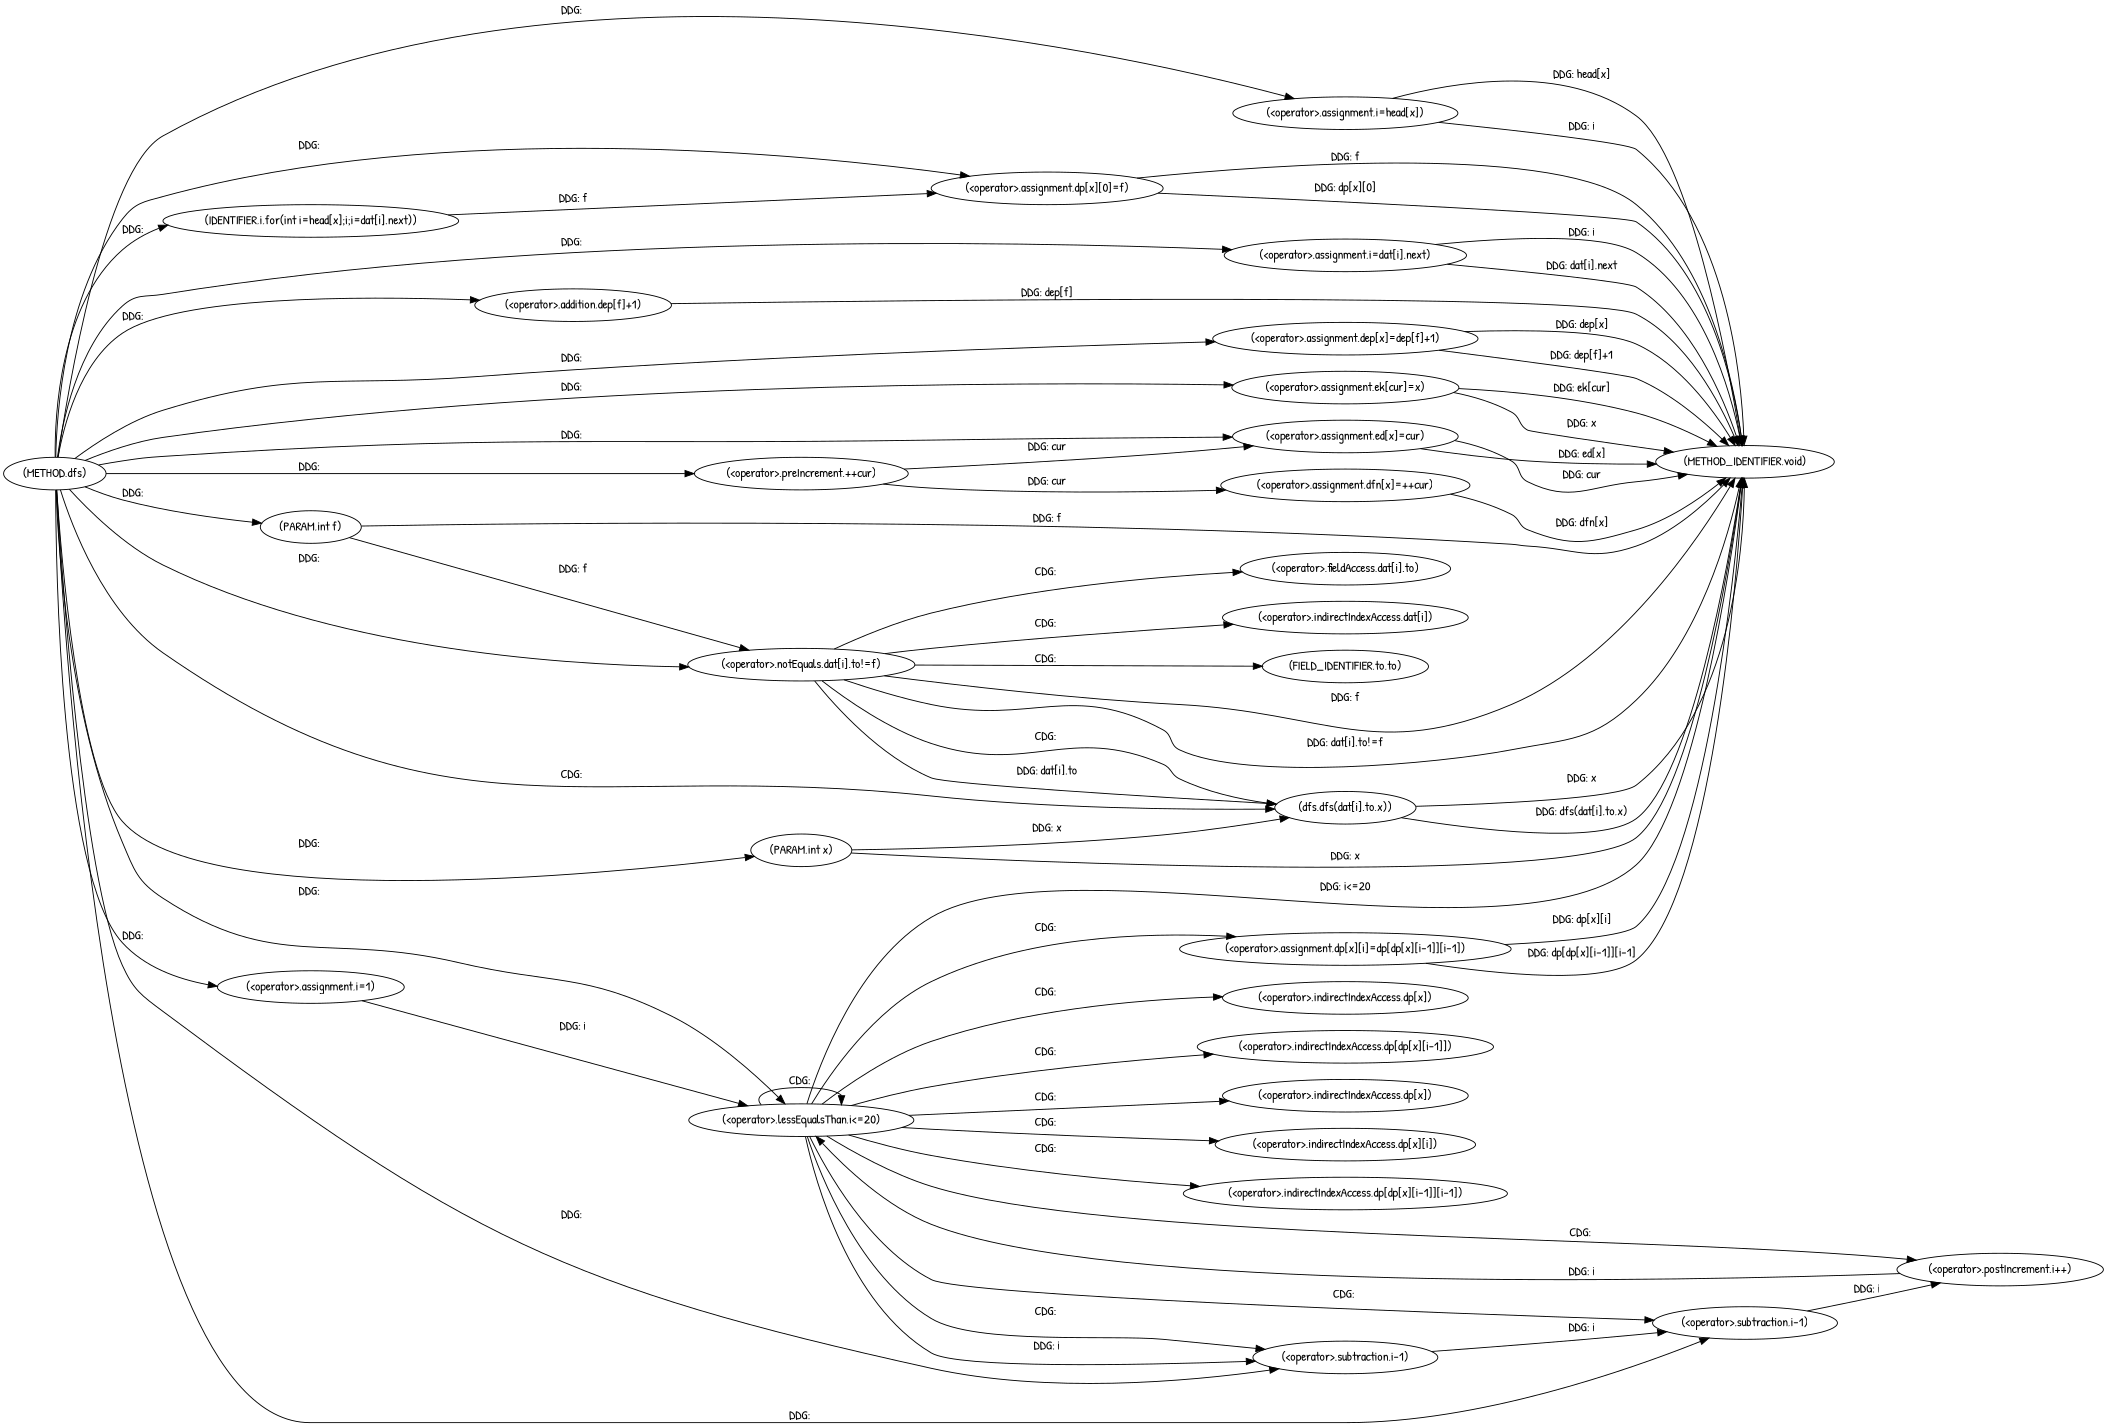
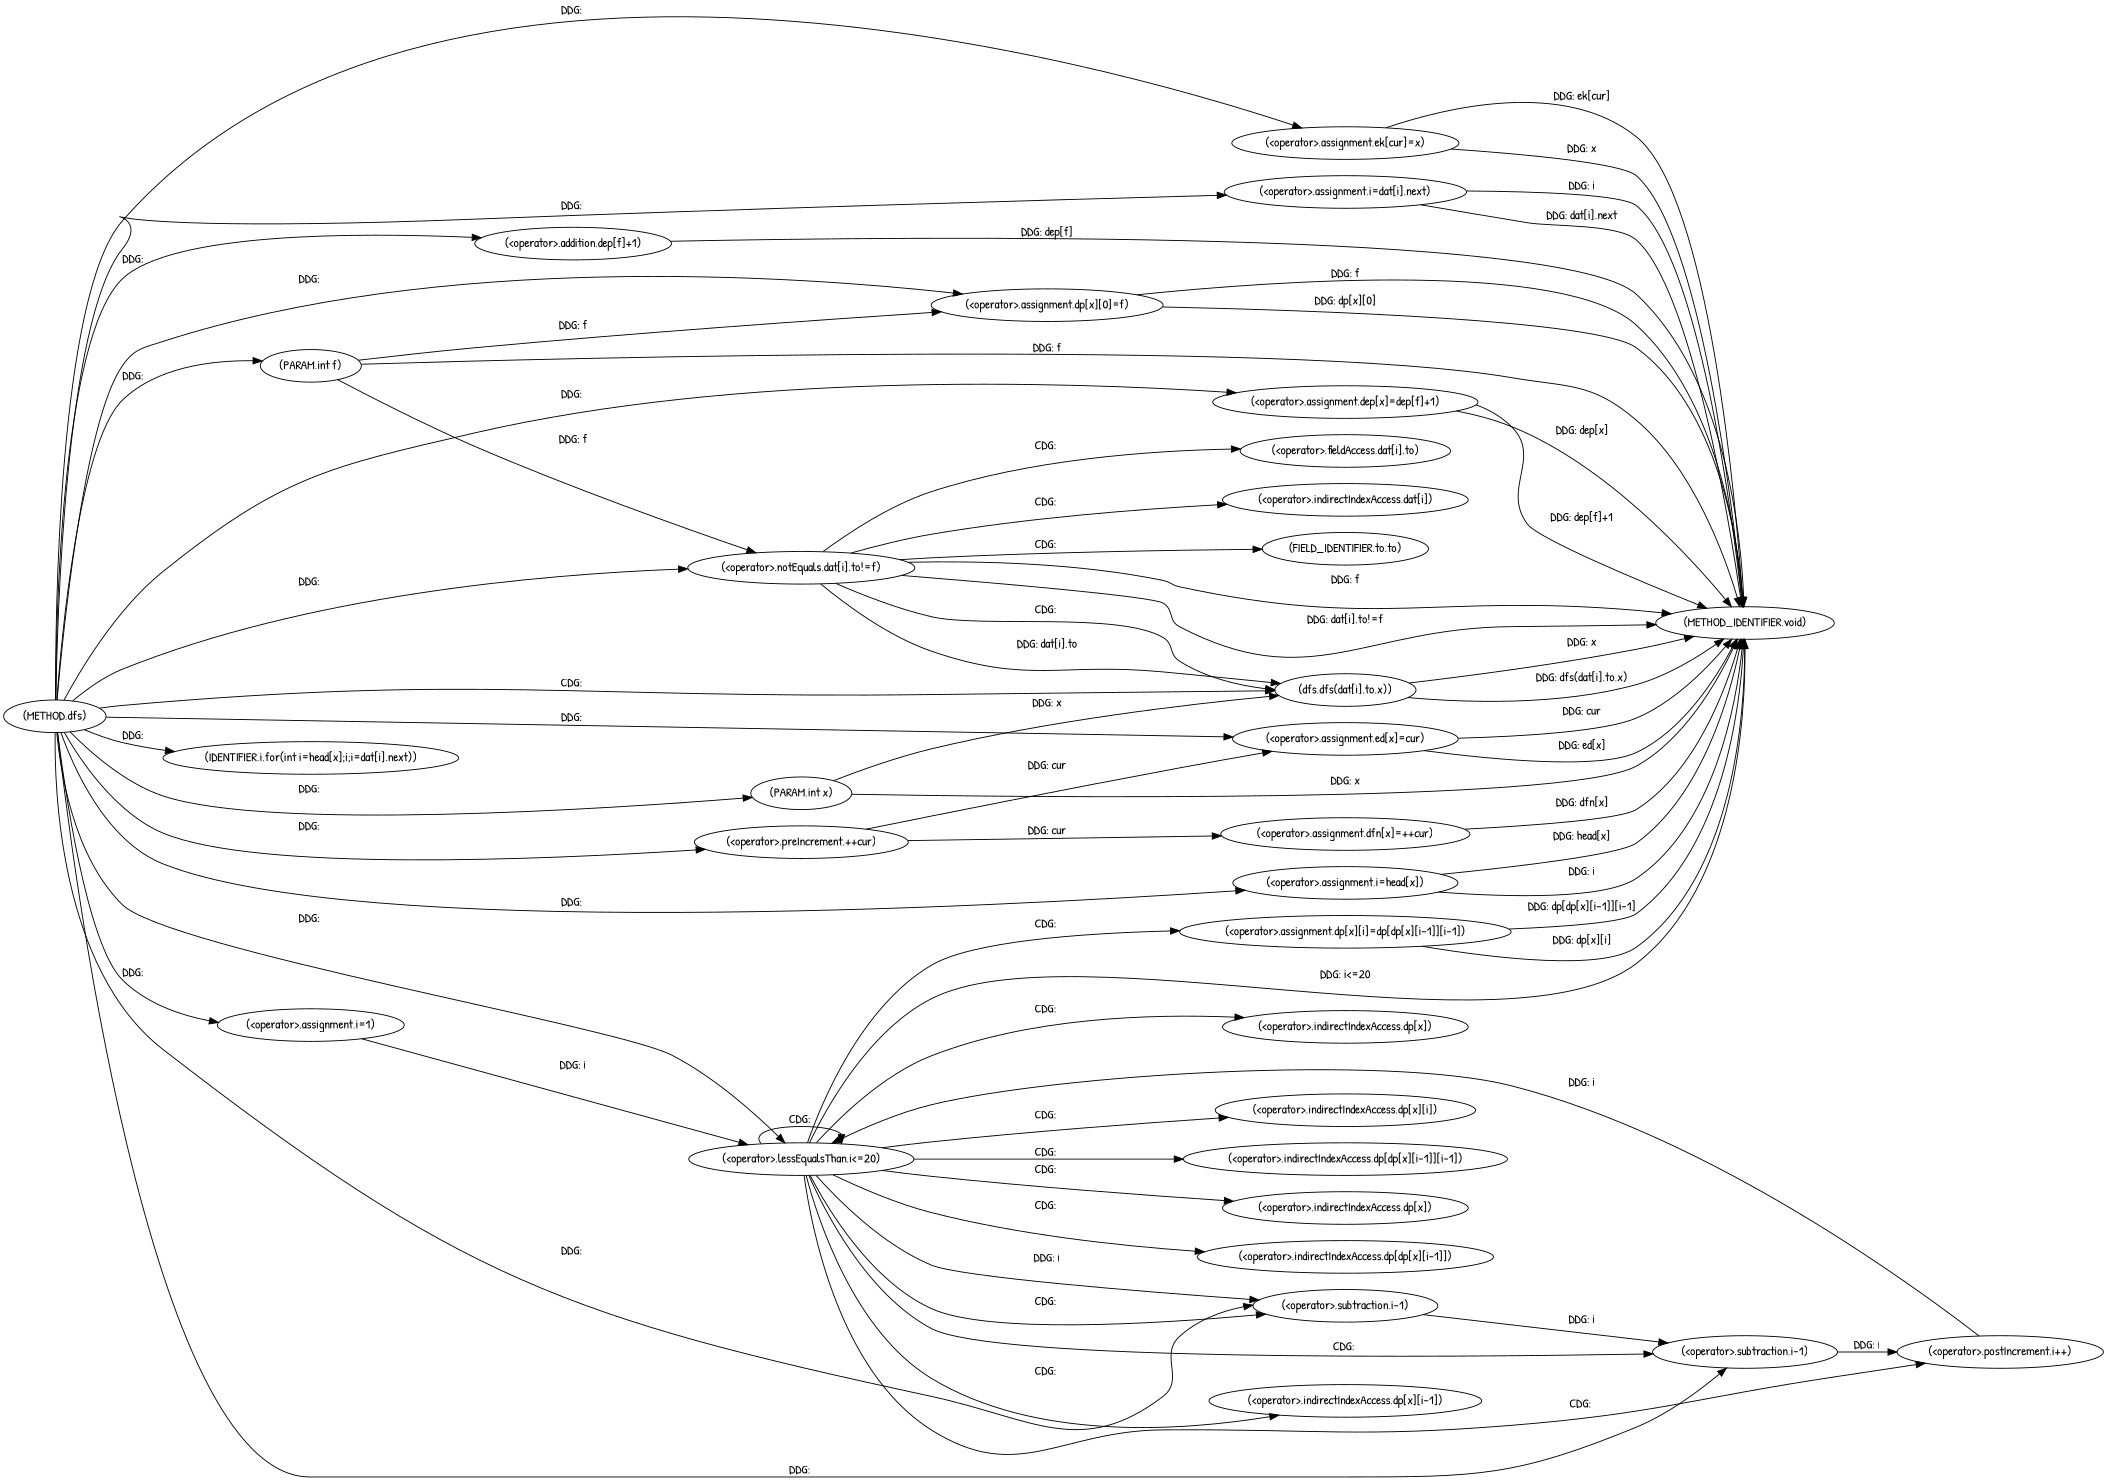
edge "(IDENTIFIER,i,for(int i=head[x];i;i=dat[i].next))" -> "(<operator>.assignment,dp[x][0]=f)": now "(PARAM,int f)" -> "(<operator>.assignment,dp[x][0]=f)"
node "(<operator>.indirectIndexAccess,dp[x][i-1])": added
